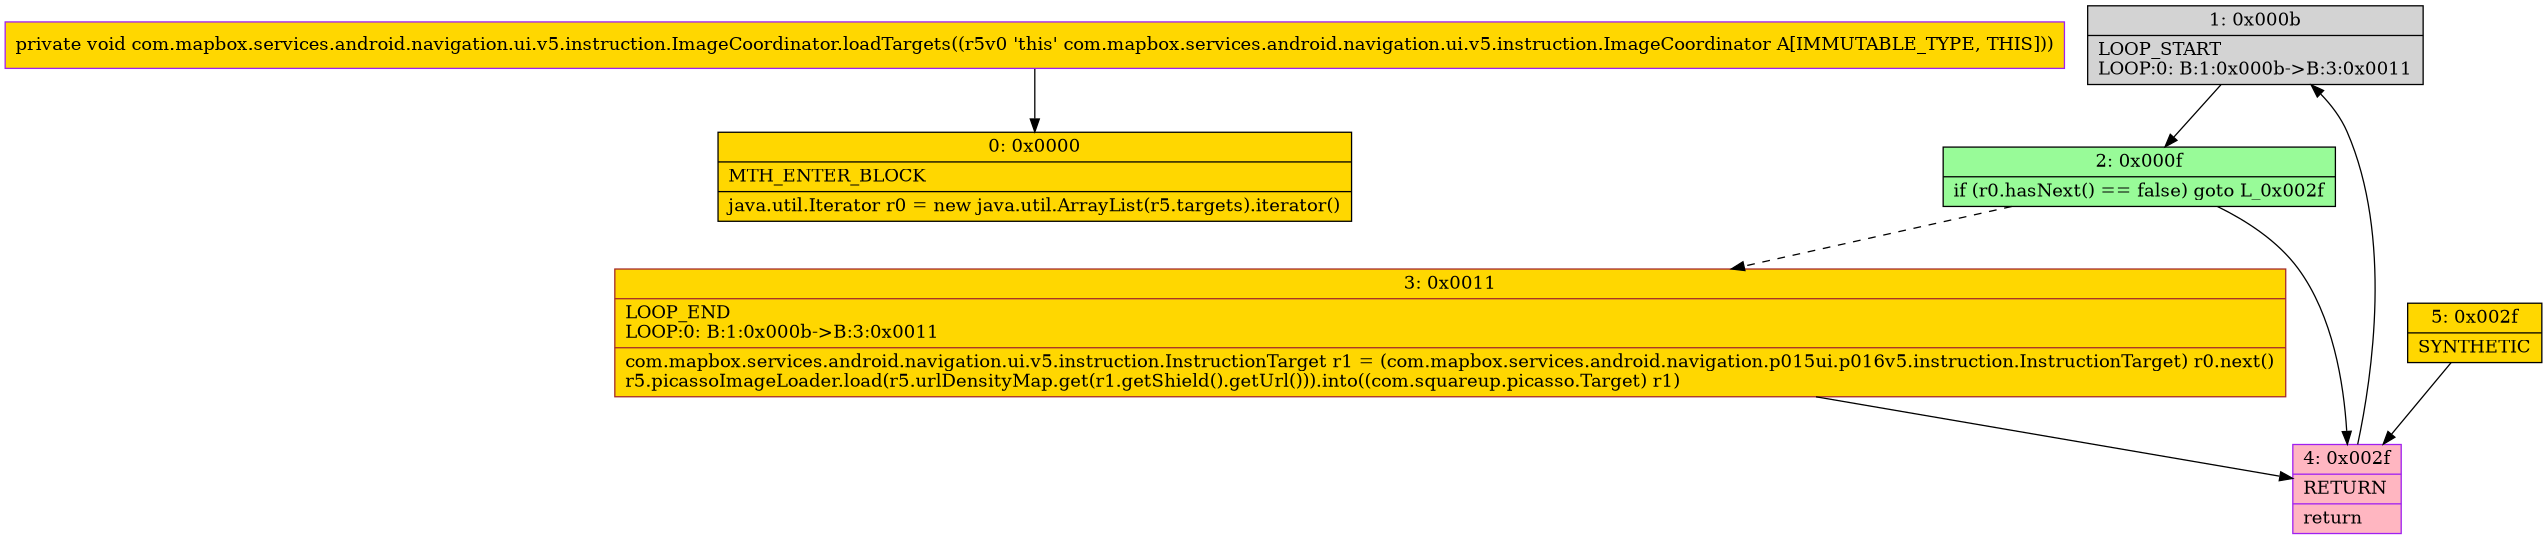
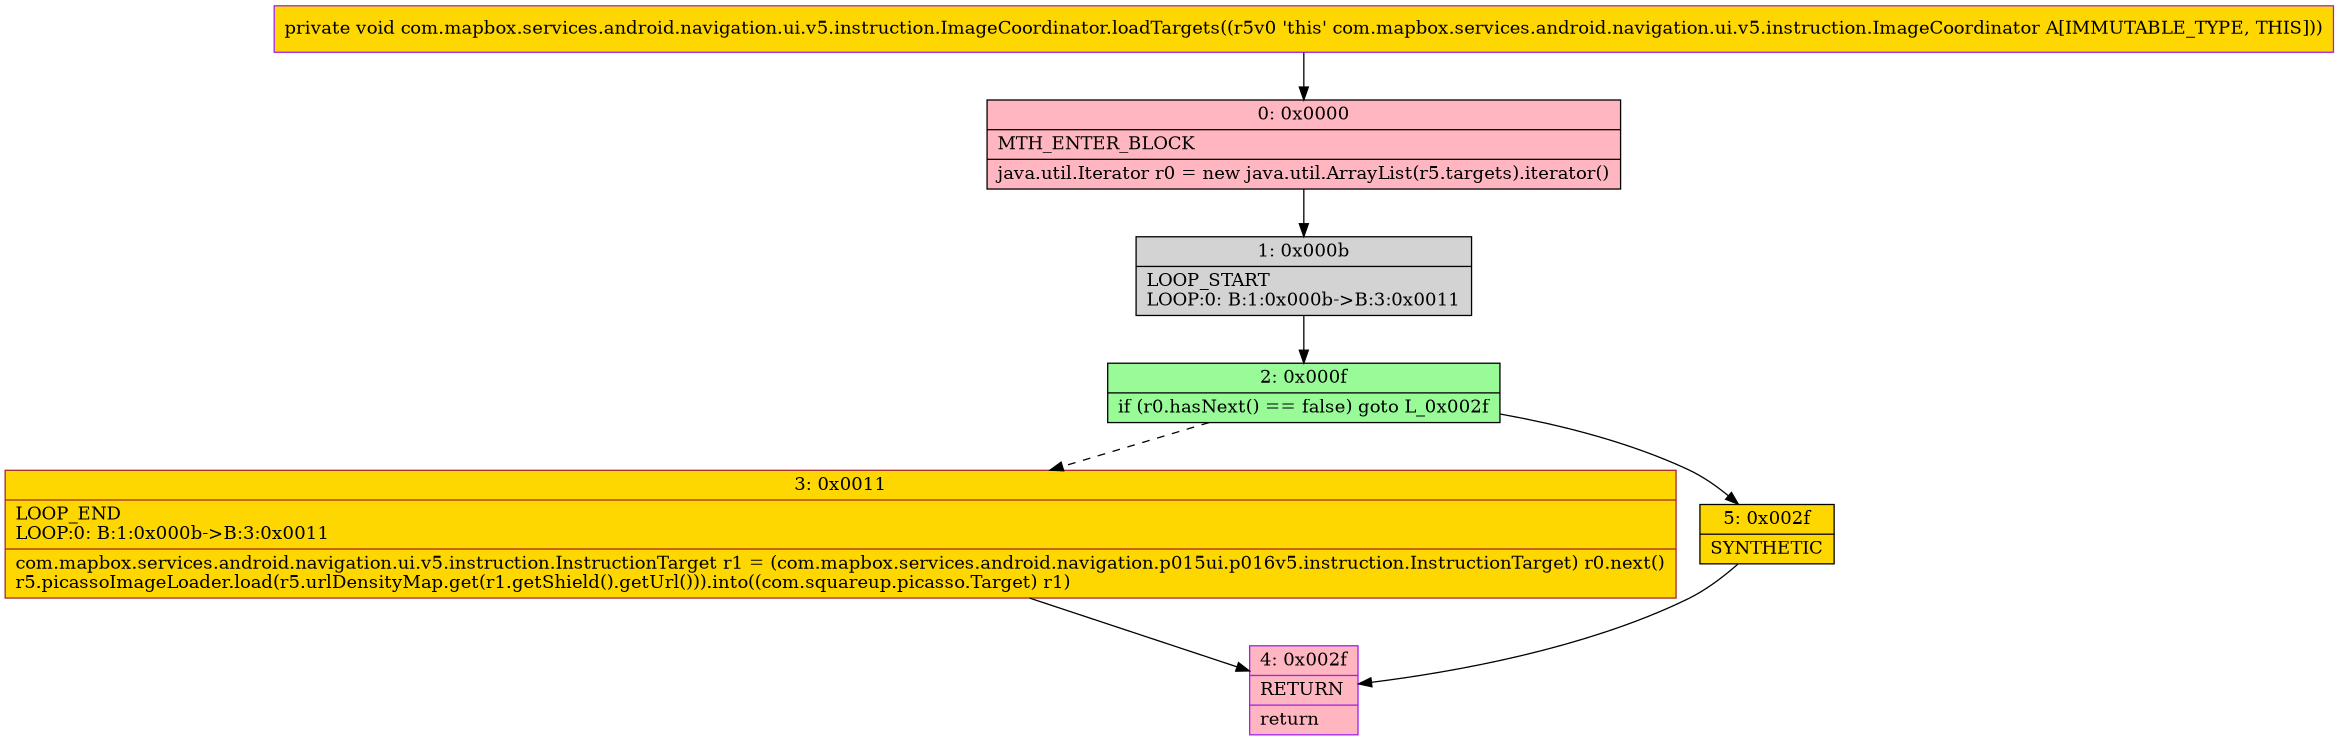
node "0: 0x0000": fillcolor gold -> lightpink
edge "4: 0x002f" -> "1: 0x000b": now "0: 0x0000" -> "1: 0x000b"
edge "2: 0x000f" -> "4: 0x002f": now "2: 0x000f" -> "5: 0x002f"
